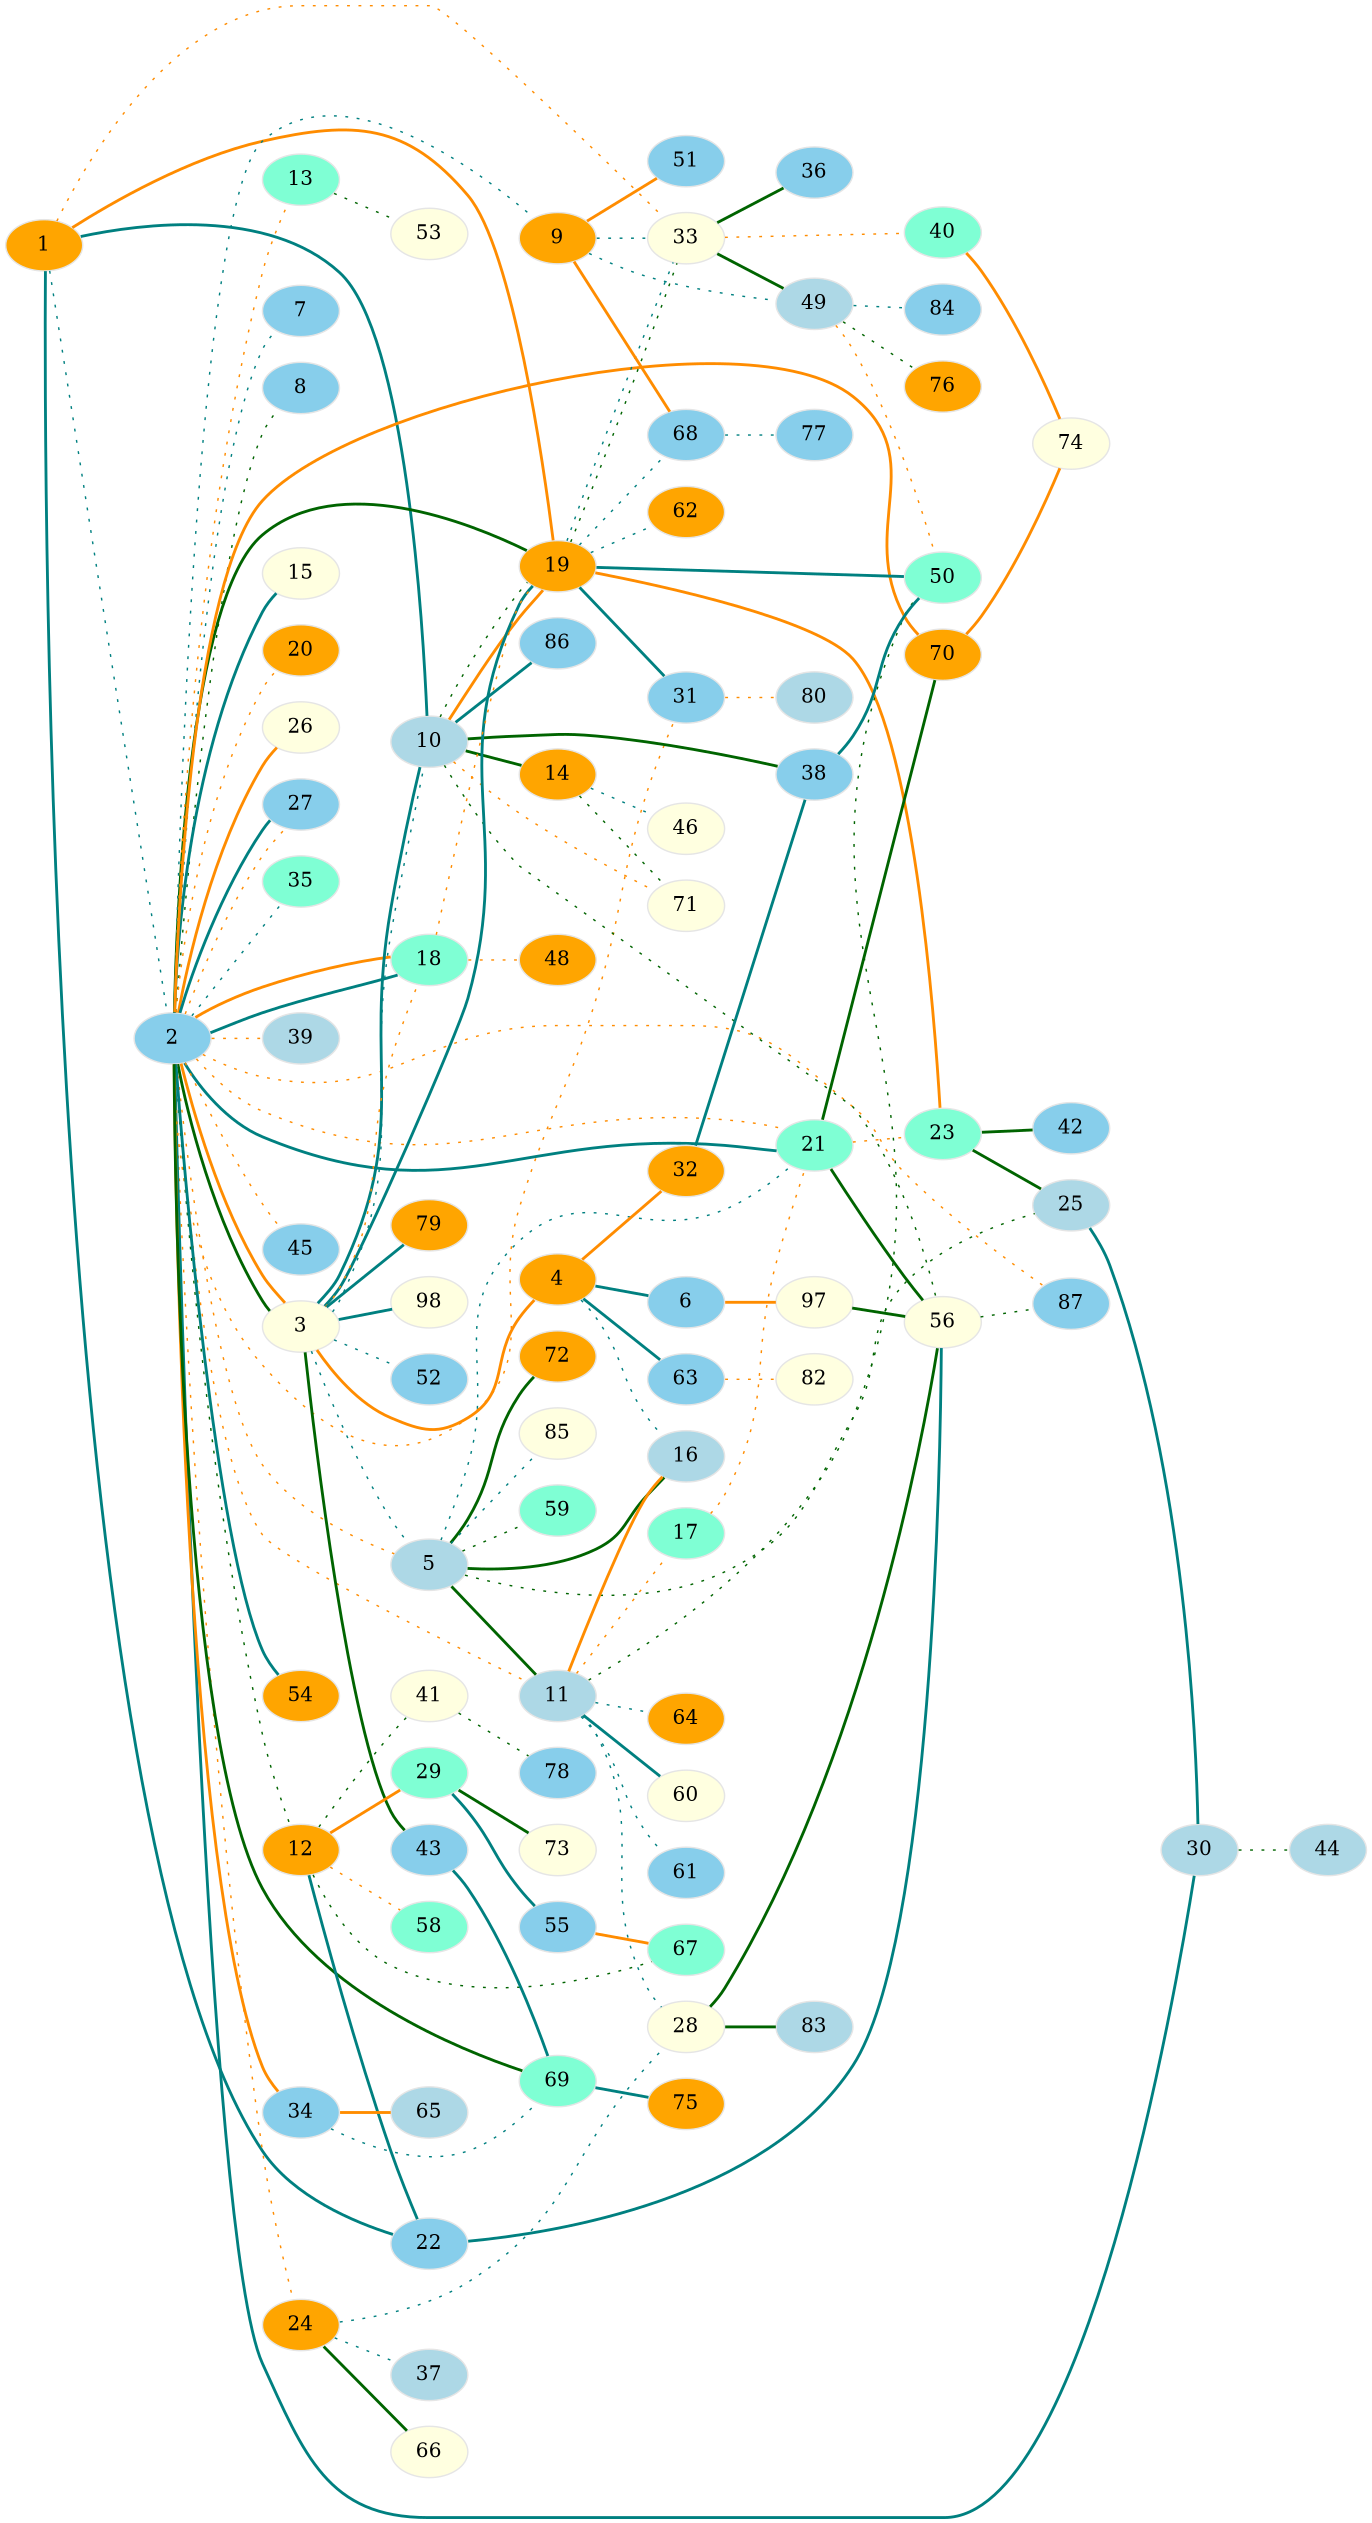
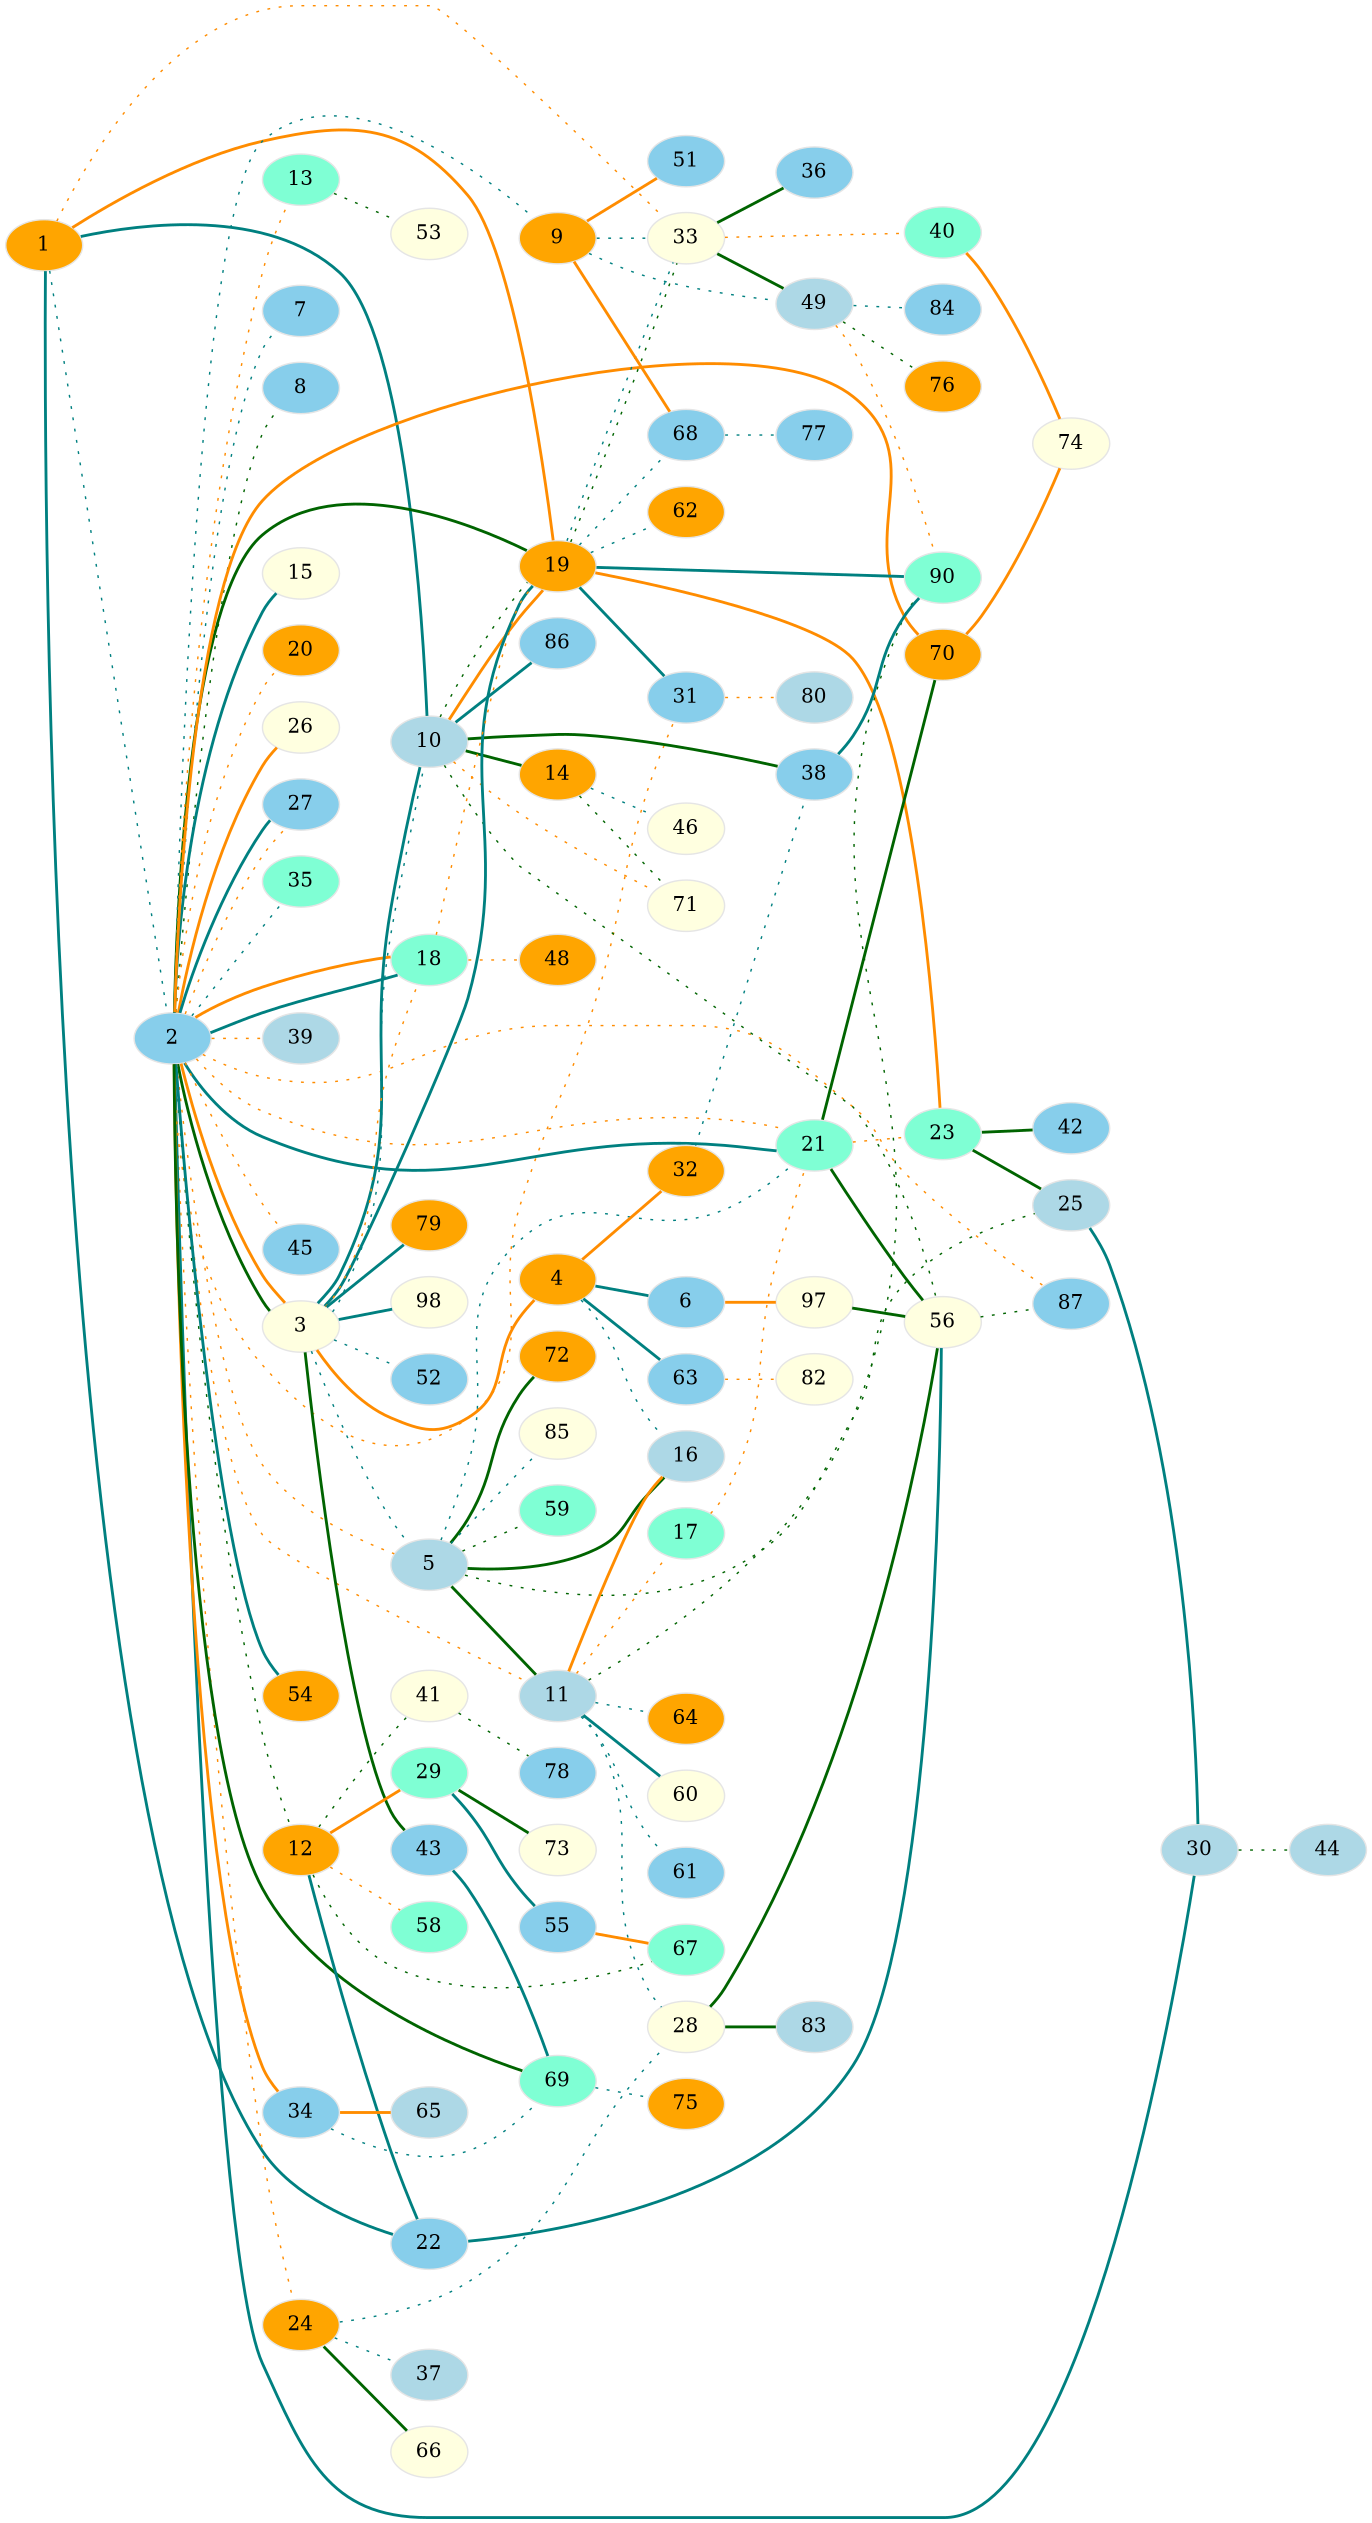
node "50": label "50" -> "90"
edge "38" -- "32": style bold -> dotted
edge "69" -- "75": style bold -> dotted
